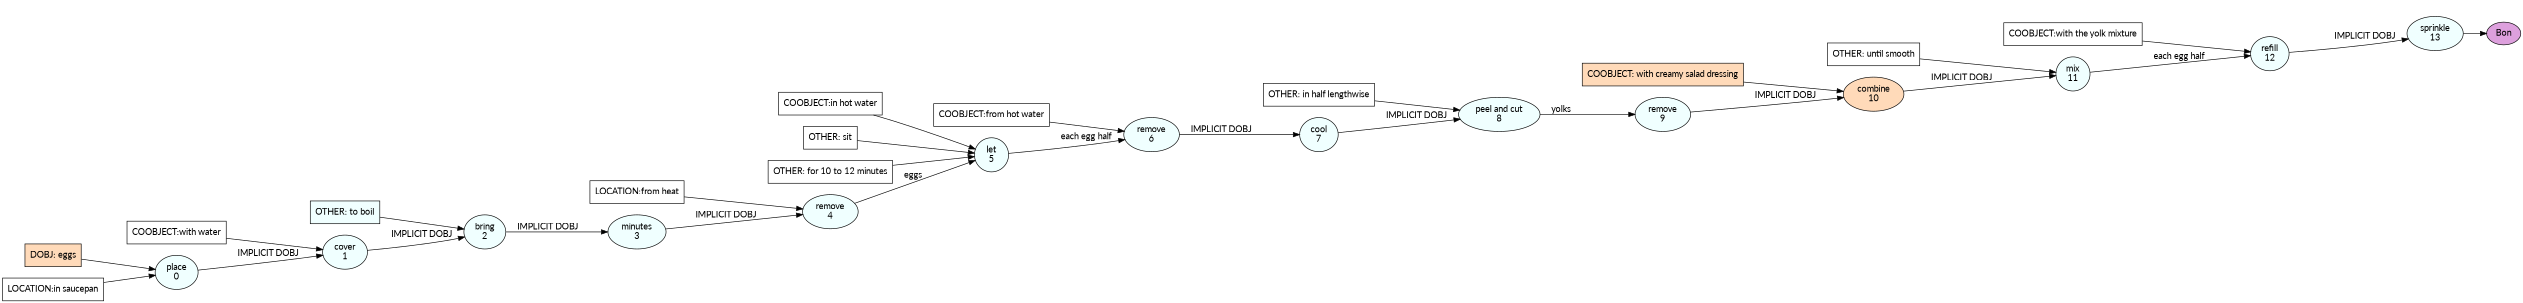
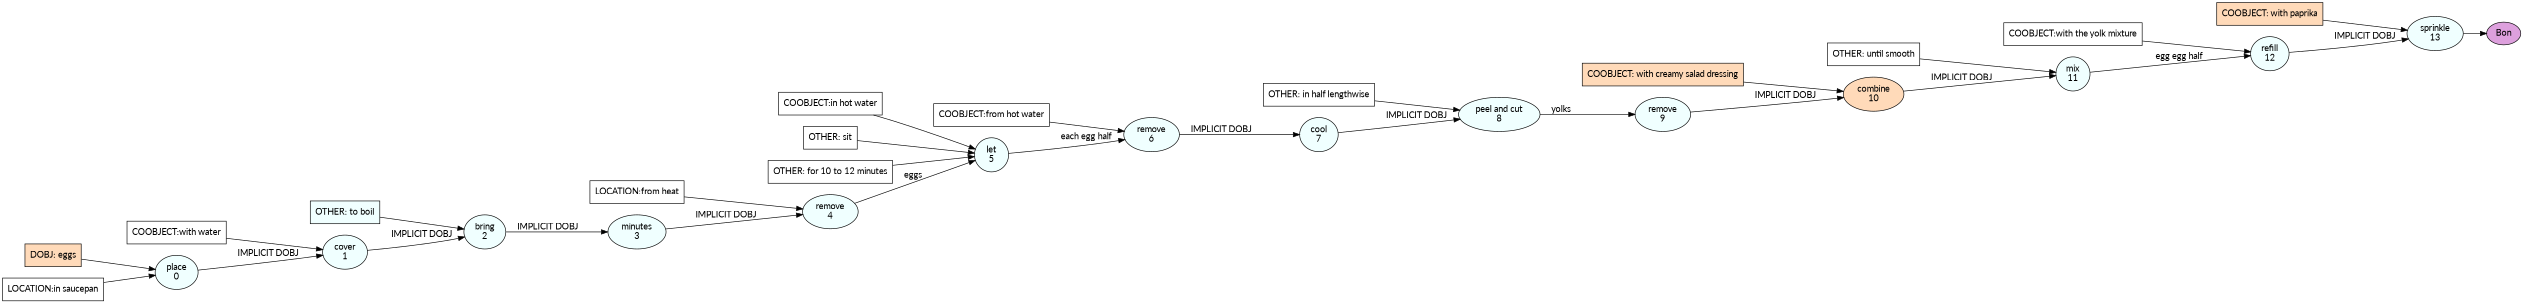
node "COOBJECT: with paprika": added
edge "mix 11" -> "refill 12": label "each egg half" -> "egg egg half"
